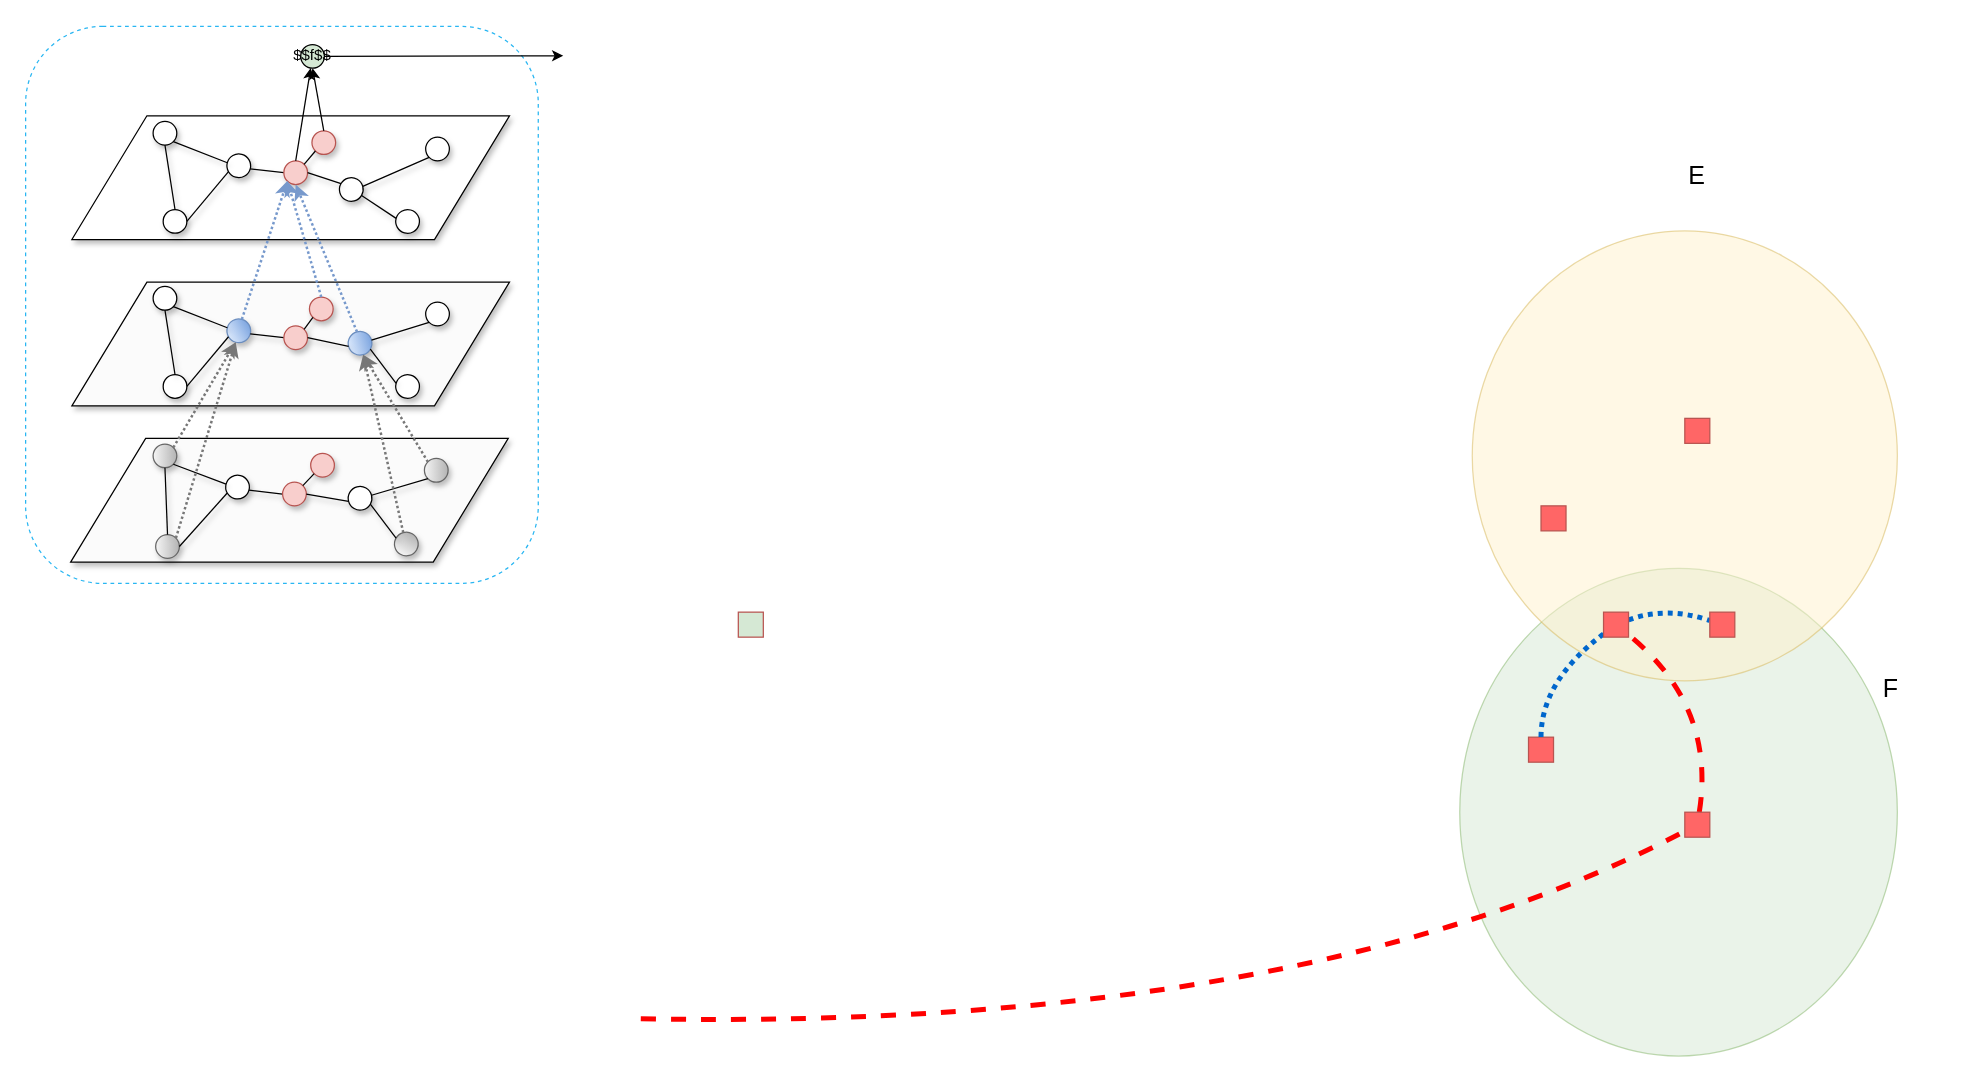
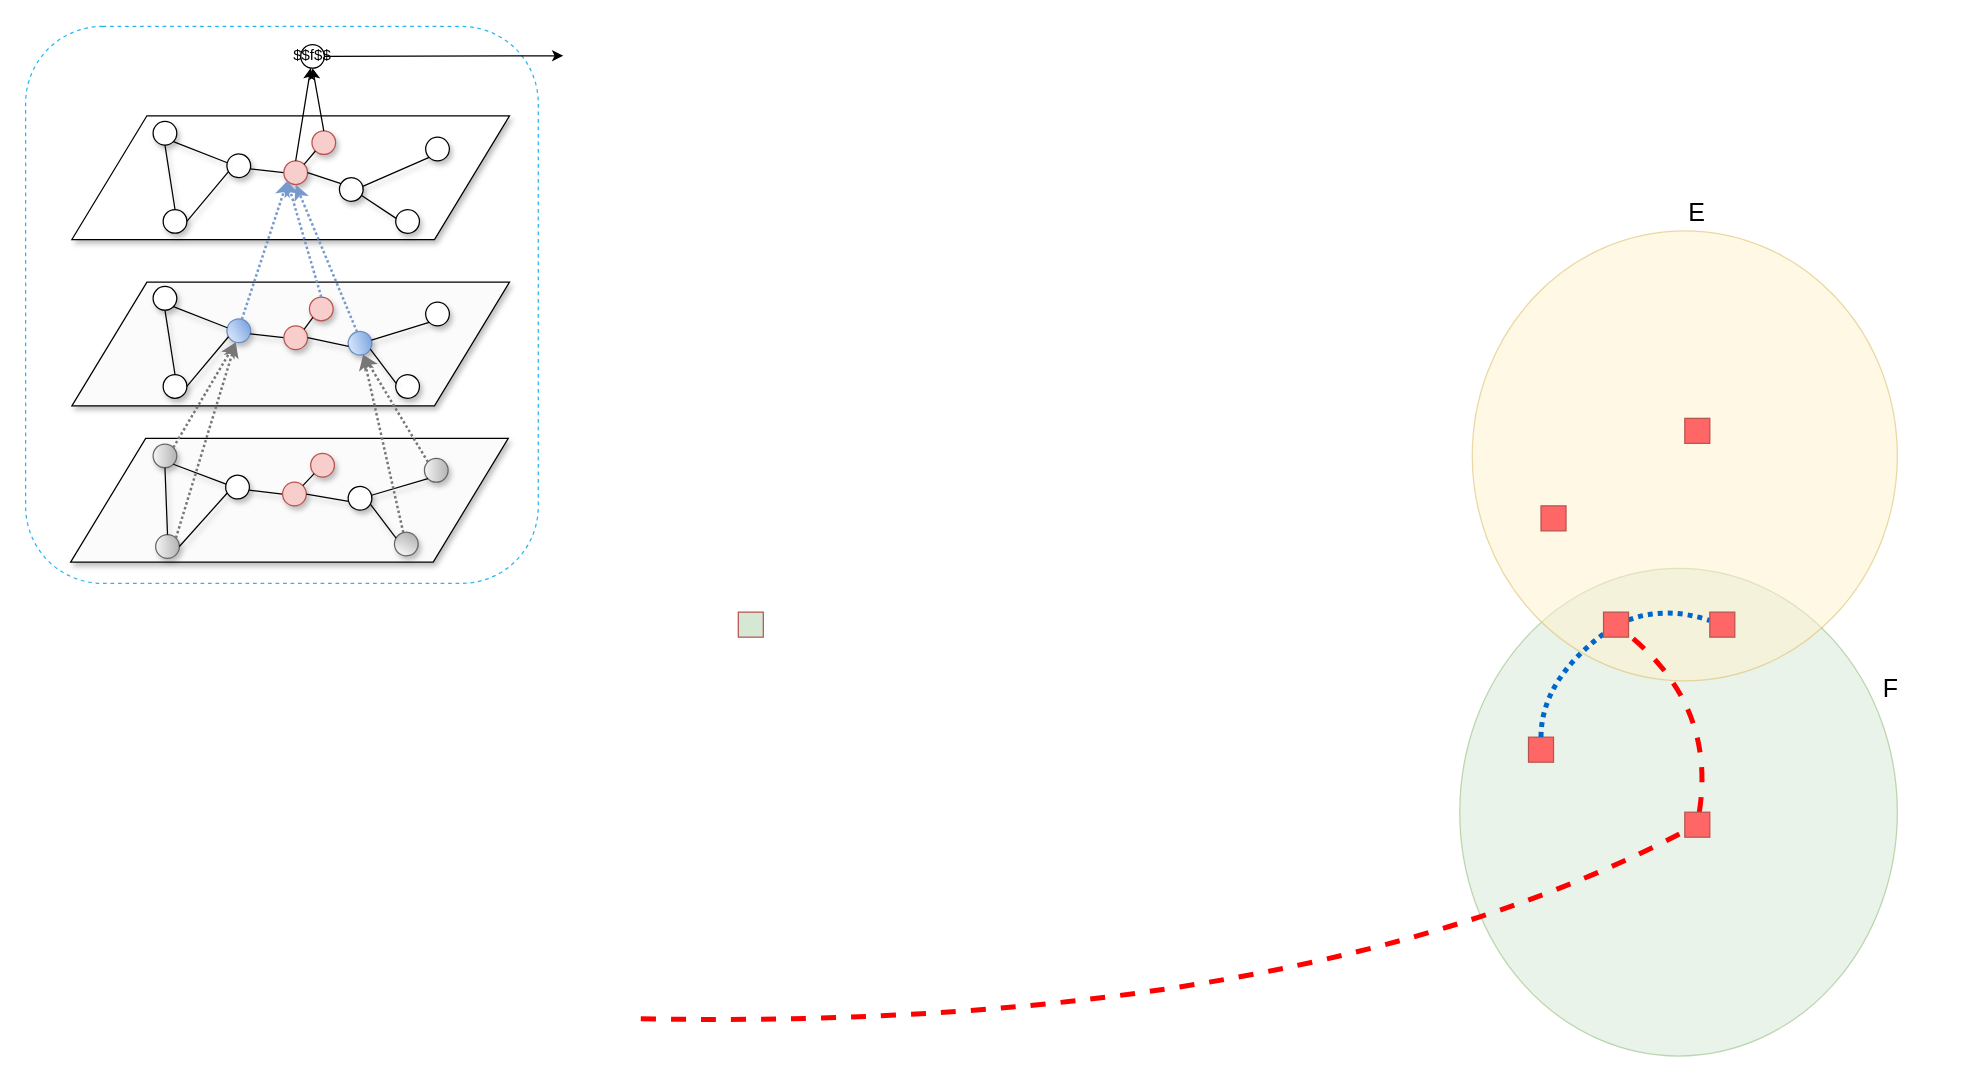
node "$$f$$": fillcolor #d5e8d4 -> #ffffff
node "E": moved (1697, 174) -> (1697, 212)
